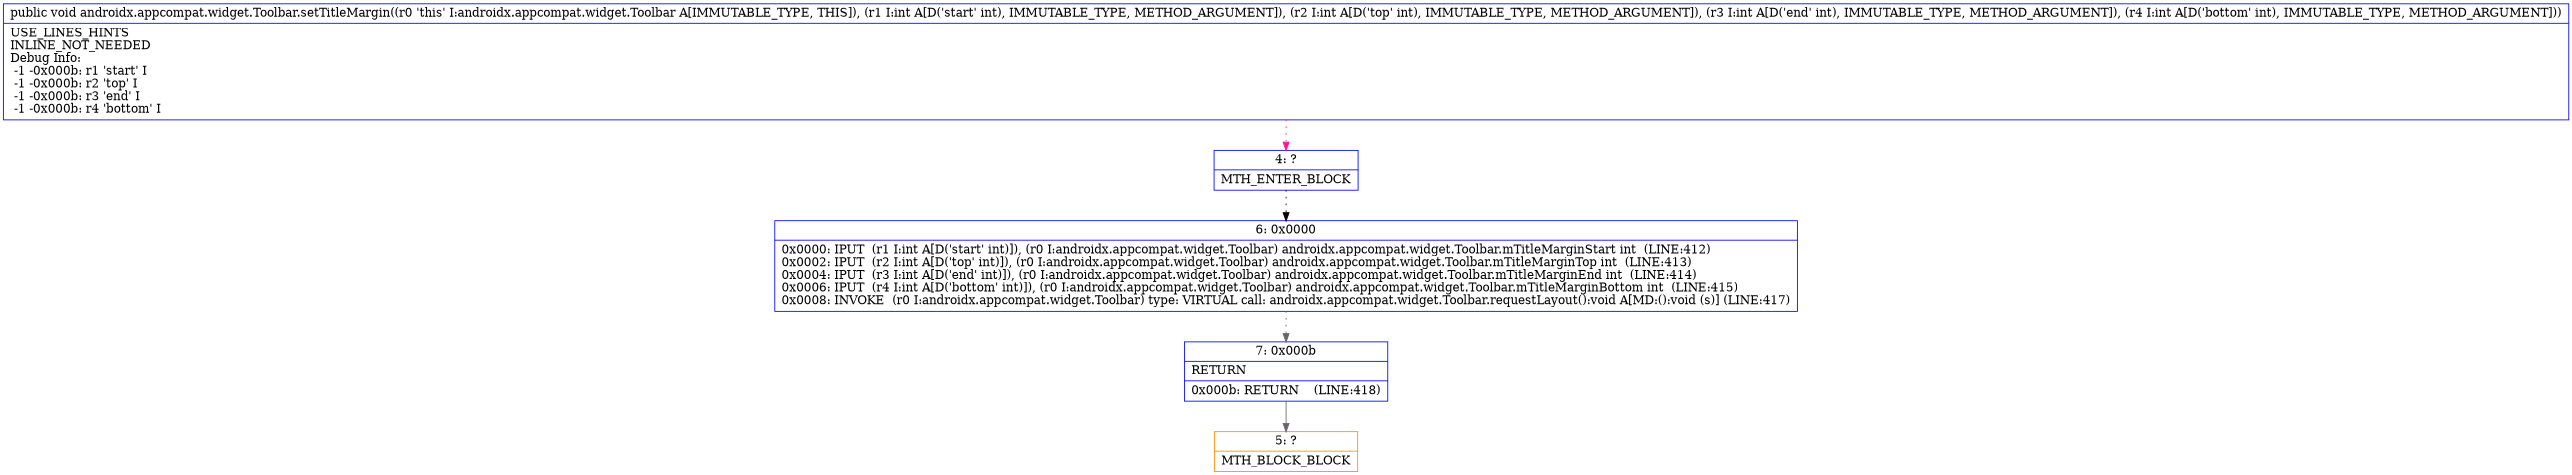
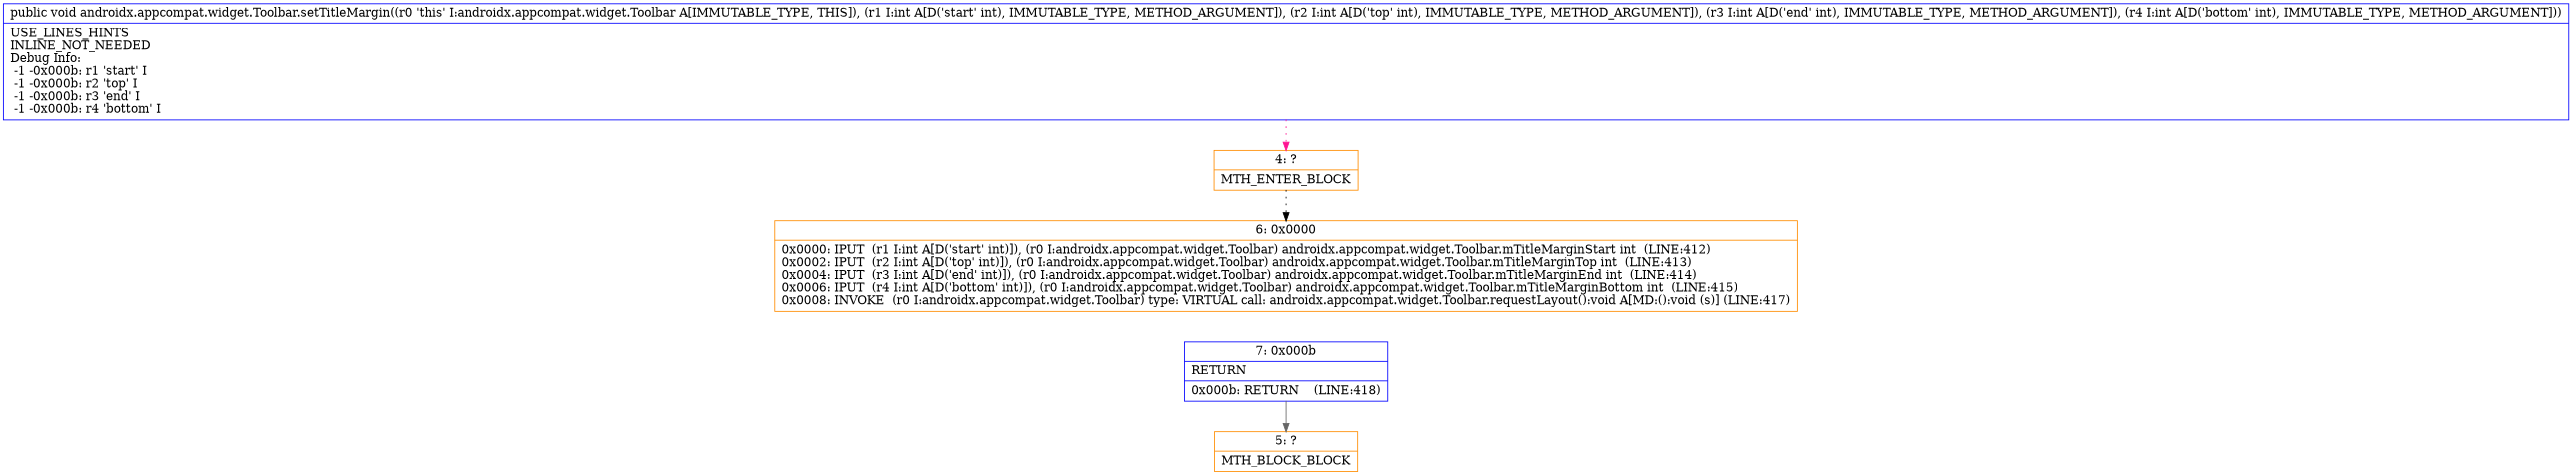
node "4: ?": color blue -> darkorange
node "6: 0x0000": color blue -> darkorange
edge "6: 0x0000" -> "7: 0x000b": removed
